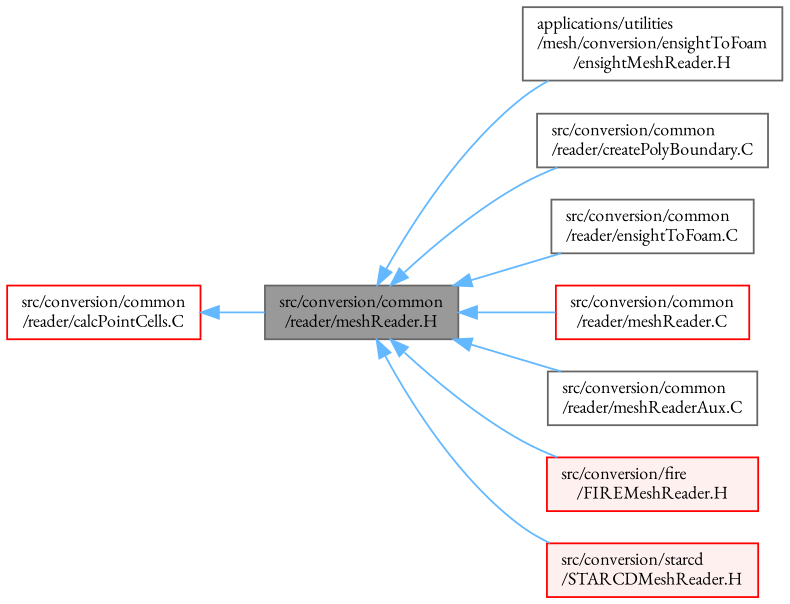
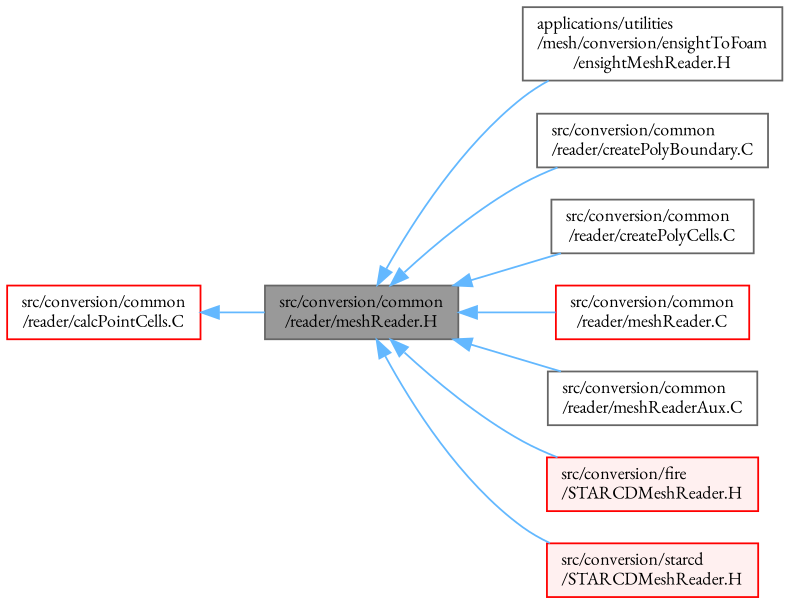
node "src/conversion/common /reader/ensightToFoam.C": label "src/conversion/common /reader/ensightToFoam.C" -> "src/conversion/common /reader/createPolyCells.C"
node "src/conversion/fire /FIREMeshReader.H": label "src/conversion/fire /FIREMeshReader.H" -> "src/conversion/fire /STARCDMeshReader.H"
